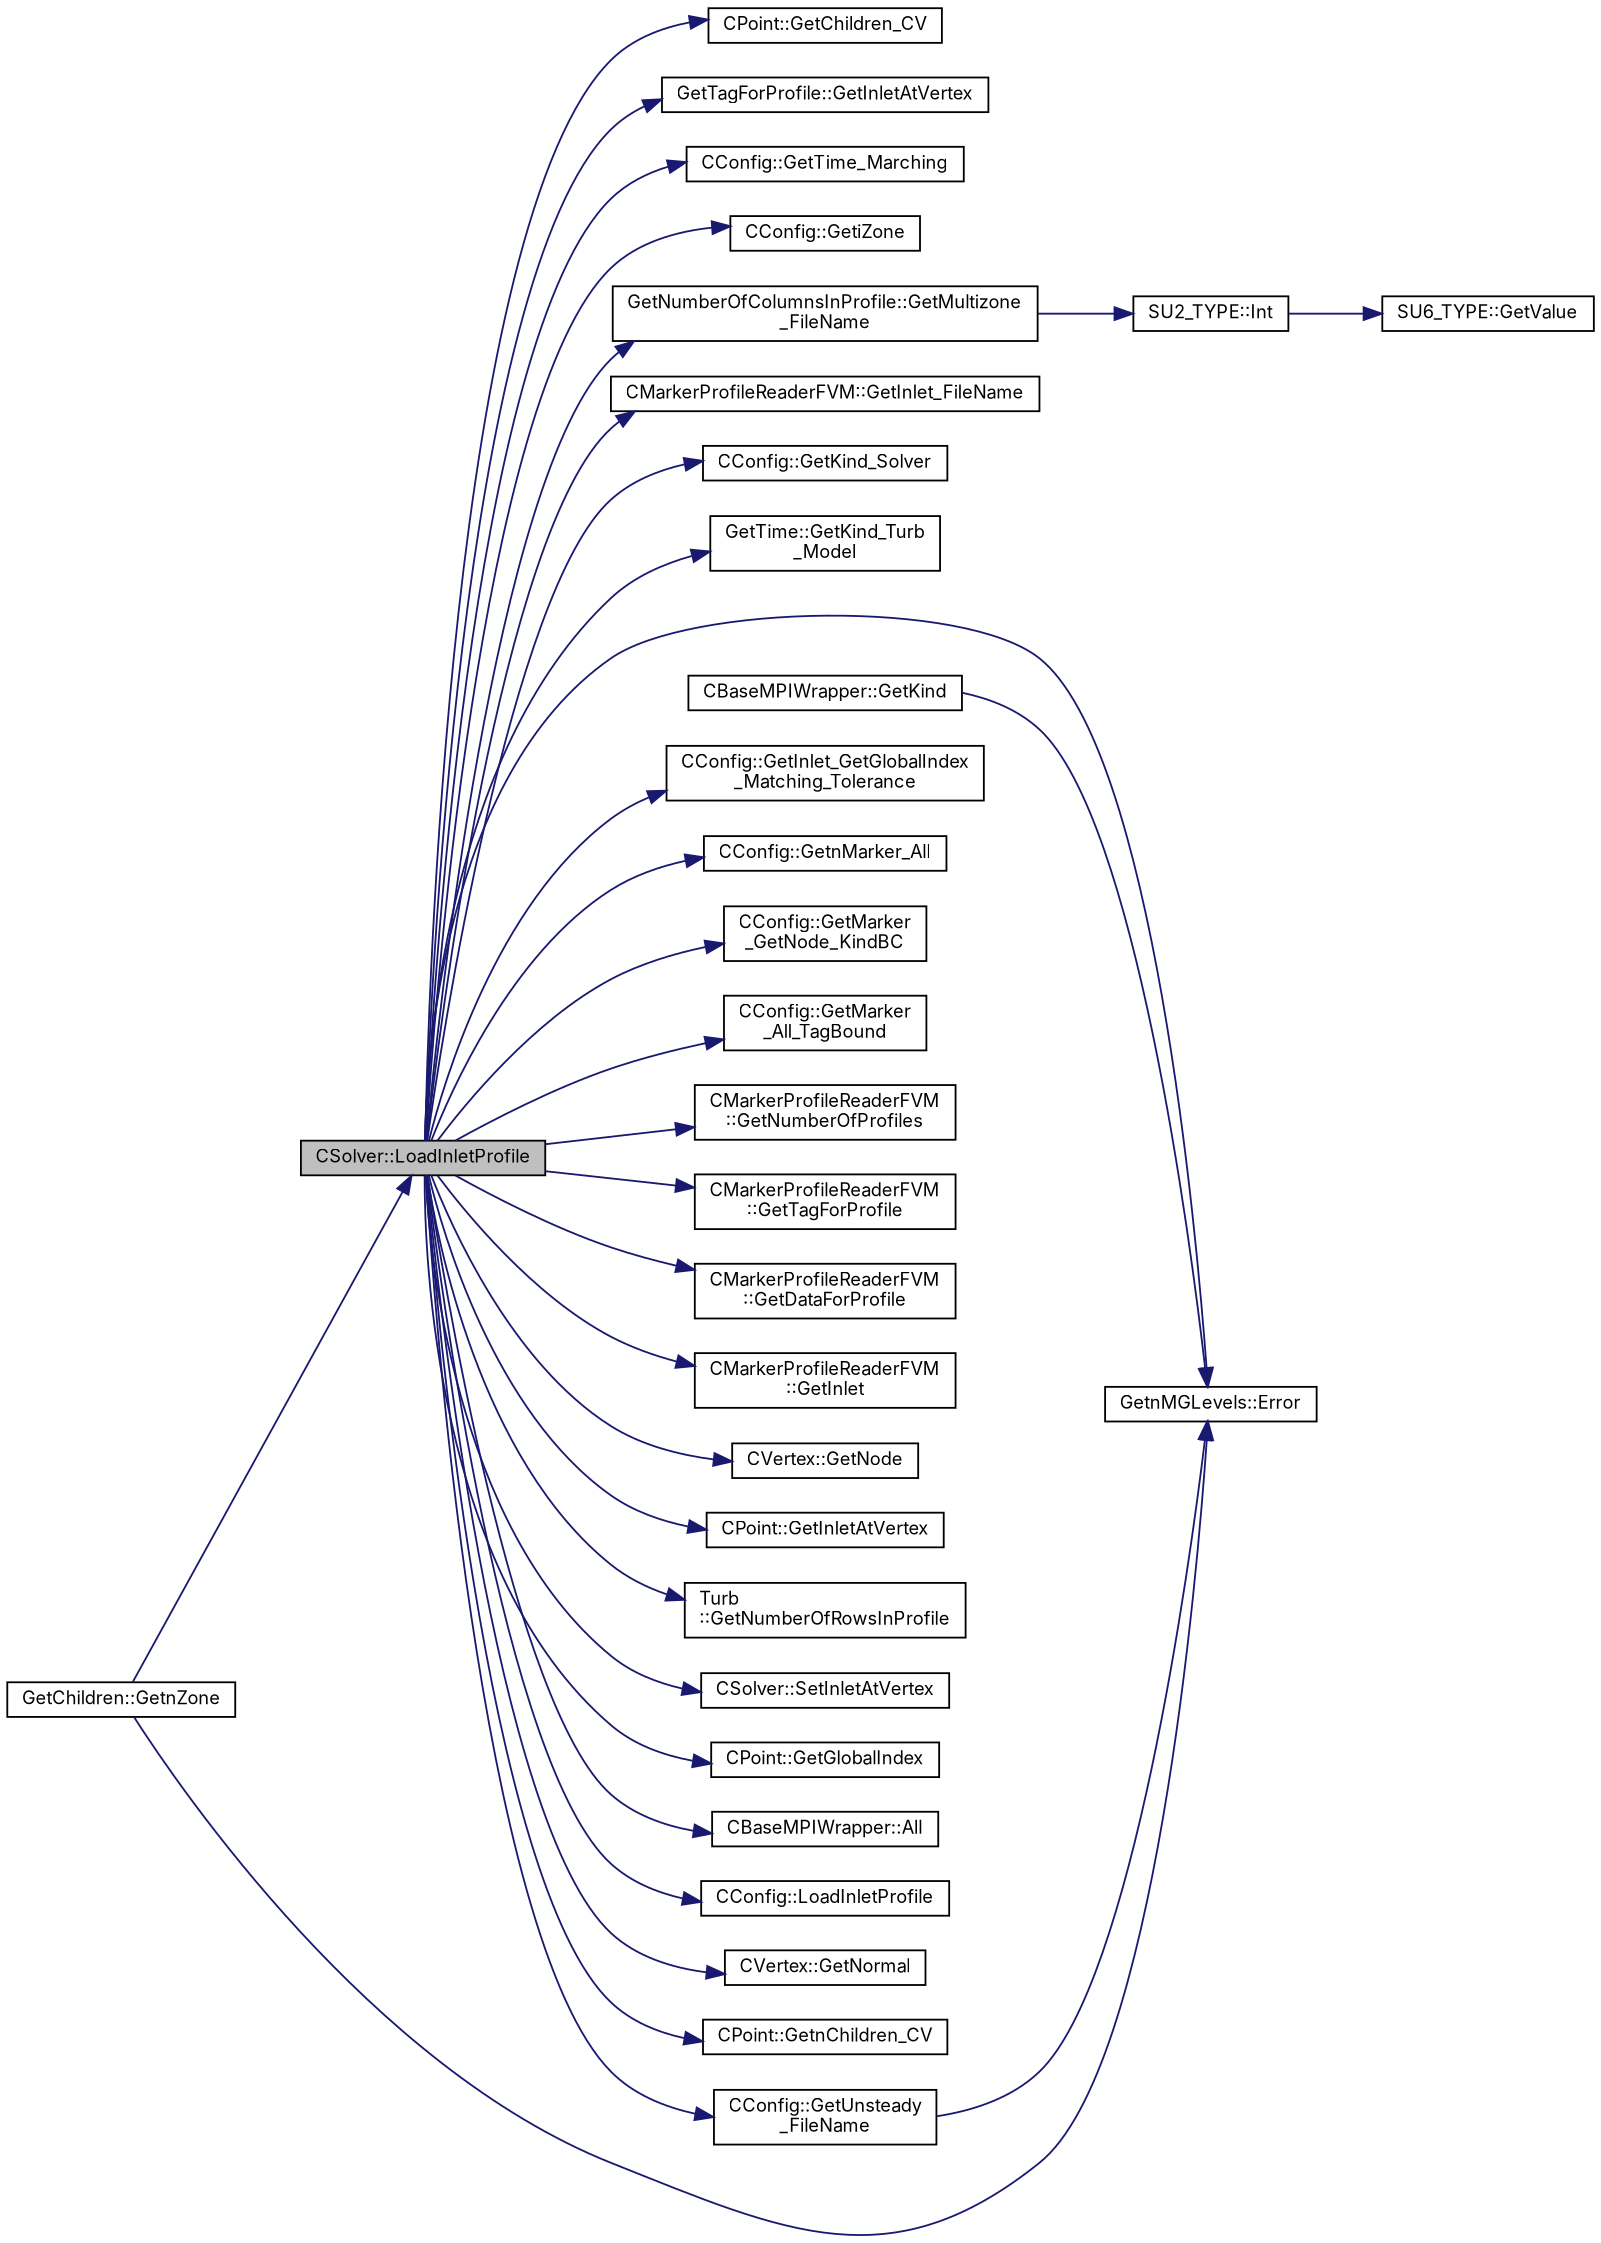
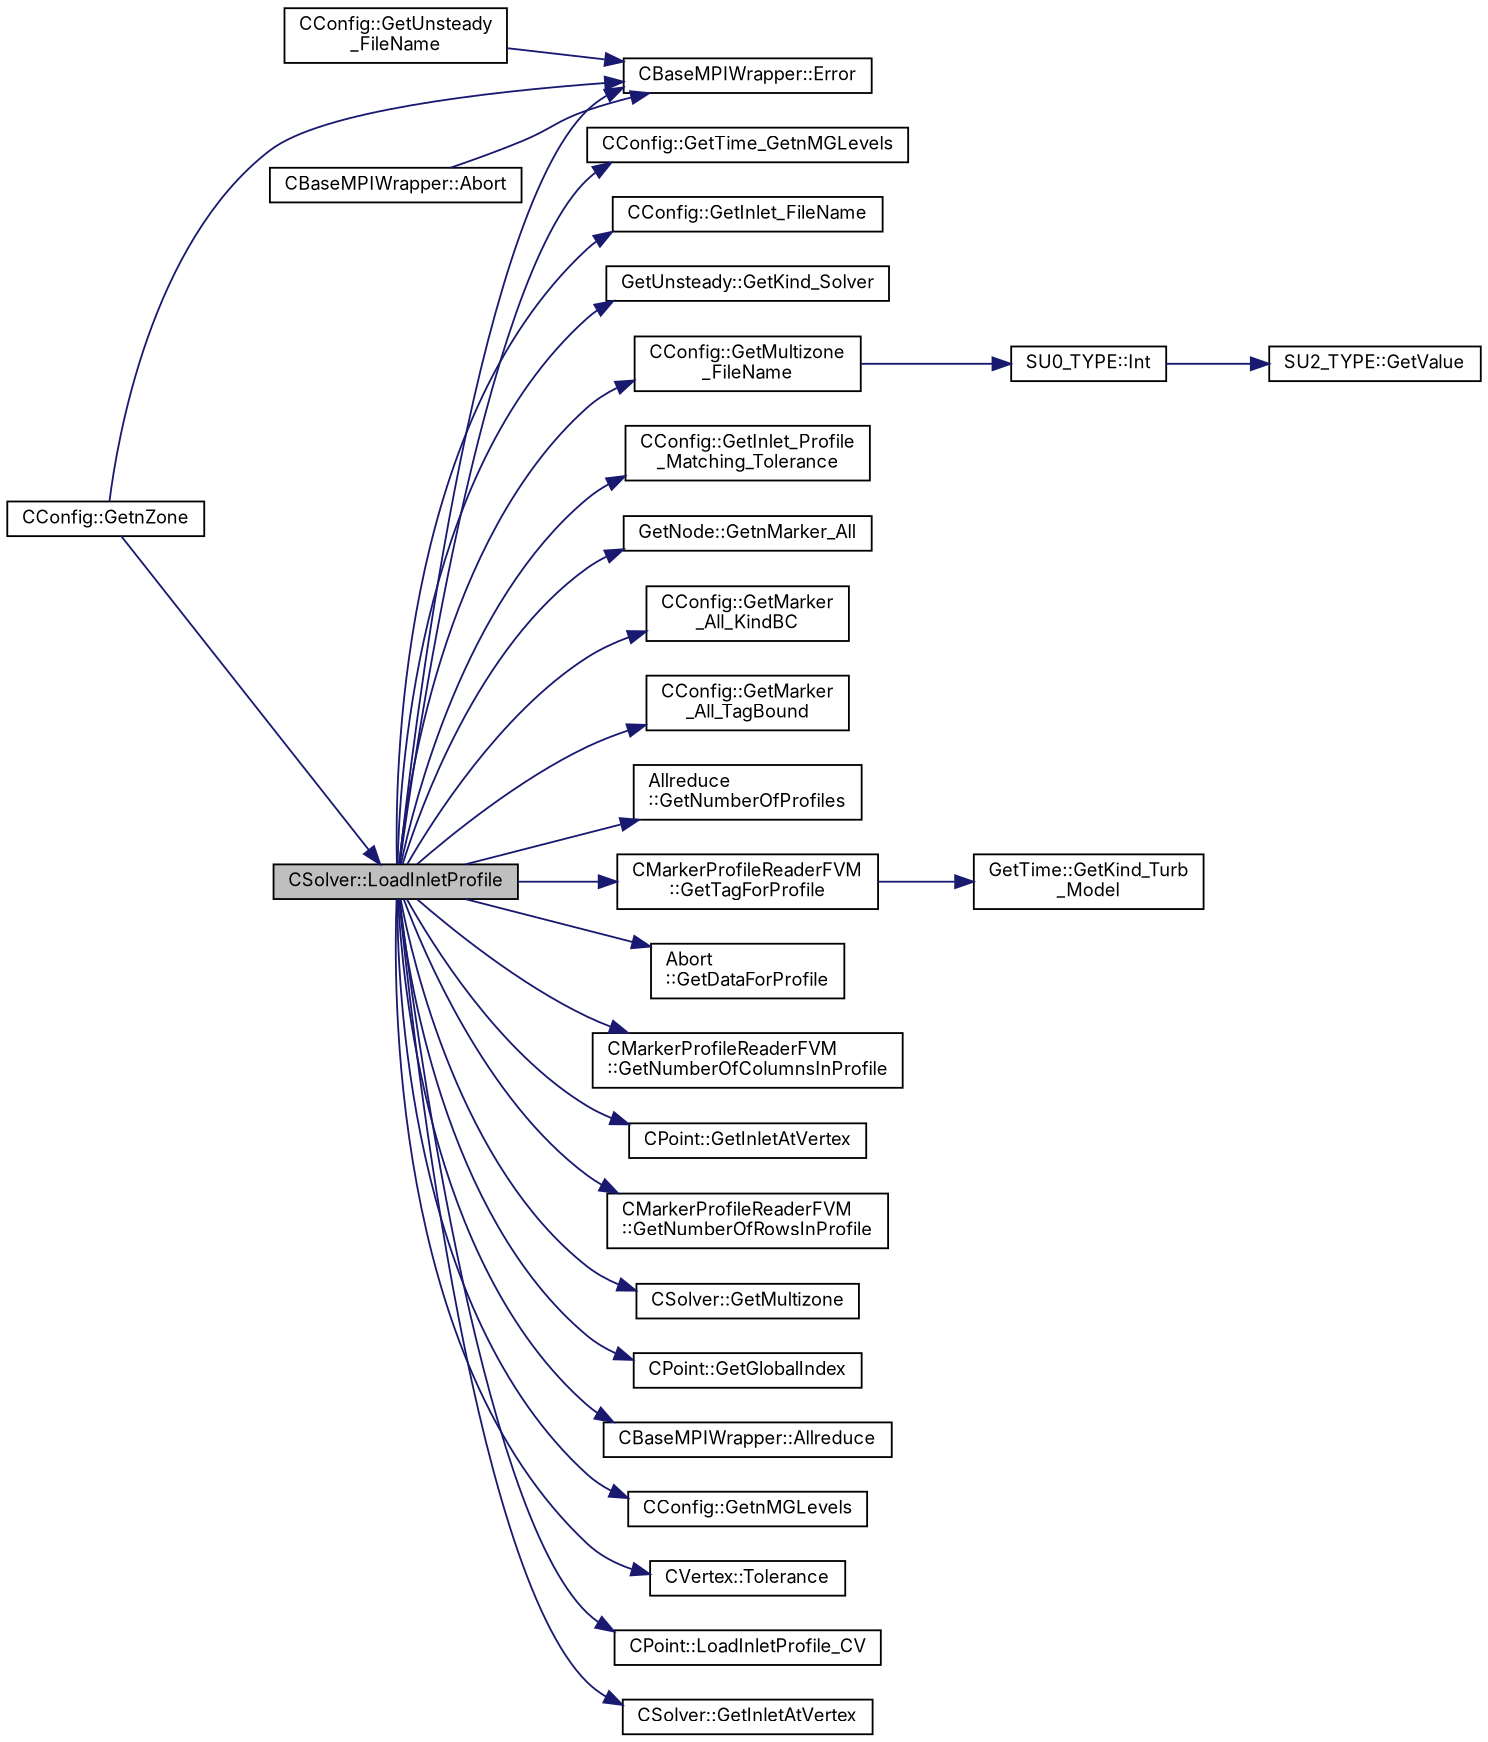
node "CPoint::GetChildren_CV": label "CPoint::GetChildren_CV" -> "CPoint::LoadInletProfile_CV"
node "GetTagForProfile::GetInletAtVertex": label "GetTagForProfile::GetInletAtVertex" -> "CSolver::GetInletAtVertex"
node "CConfig::GetTime_Marching": label "CConfig::GetTime_Marching" -> "CConfig::GetTime_GetnMGLevels"
node "CConfig::GetiZone": removed
node "GetNumberOfColumnsInProfile::GetMultizone _FileName": label "GetNumberOfColumnsInProfile::GetMultizone _FileName" -> "CConfig::GetMultizone _FileName"
node "SU2_TYPE::Int": label "SU2_TYPE::Int" -> "SU0_TYPE::Int"
node "SU6_TYPE::GetValue": label "SU6_TYPE::GetValue" -> "SU2_TYPE::GetValue"
node "CMarkerProfileReaderFVM::GetInlet_FileName": label "CMarkerProfileReaderFVM::GetInlet_FileName" -> "CConfig::GetInlet_FileName"
node "CConfig::GetKind_Solver": label "CConfig::GetKind_Solver" -> "GetUnsteady::GetKind_Solver"
node "CBaseMPIWrapper::GetKind": label "CBaseMPIWrapper::GetKind" -> "CBaseMPIWrapper::Abort"
edge "CSolver::LoadInletProfile" -> "GetTime::GetKind_Turb _Model": now "CMarkerProfileReaderFVM ::GetTagForProfile" -> "GetTime::GetKind_Turb _Model"
node "CConfig::GetInlet_GetGlobalIndex _Matching_Tolerance": label "CConfig::GetInlet_GetGlobalIndex _Matching_Tolerance" -> "CConfig::GetInlet_Profile _Matching_Tolerance"
node "CConfig::GetnMarker_All": label "CConfig::GetnMarker_All" -> "GetNode::GetnMarker_All"
node "CConfig::GetMarker _GetNode_KindBC": label "CConfig::GetMarker _GetNode_KindBC" -> "CConfig::GetMarker _All_KindBC"
node "CMarkerProfileReaderFVM ::GetNumberOfProfiles": label "CMarkerProfileReaderFVM ::GetNumberOfProfiles" -> "Allreduce ::GetNumberOfProfiles"
node "CMarkerProfileReaderFVM ::GetDataForProfile": label "CMarkerProfileReaderFVM ::GetDataForProfile" -> "Abort ::GetDataForProfile"
node "CMarkerProfileReaderFVM ::GetInlet": label "CMarkerProfileReaderFVM ::GetInlet" -> "CMarkerProfileReaderFVM ::GetNumberOfColumnsInProfile"
node "GetnMGLevels::Error": label "GetnMGLevels::Error" -> "CBaseMPIWrapper::Error"
node "CVertex::GetNode": removed
node "Turb ::GetNumberOfRowsInProfile": label "Turb ::GetNumberOfRowsInProfile" -> "CMarkerProfileReaderFVM ::GetNumberOfRowsInProfile"
node "CSolver::SetInletAtVertex": label "CSolver::SetInletAtVertex" -> "CSolver::GetMultizone"
node "GetChildren::GetnZone": label "GetChildren::GetnZone" -> "CConfig::GetnZone"
edge "CSolver::LoadInletProfile" -> "CConfig::GetUnsteady _FileName": removed
node "CBaseMPIWrapper::All": label "CBaseMPIWrapper::All" -> "CBaseMPIWrapper::Allreduce"
node "CConfig::LoadInletProfile": label "CConfig::LoadInletProfile" -> "CConfig::GetnMGLevels"
node "CVertex::GetNormal": label "CVertex::GetNormal" -> "CVertex::Tolerance"
node "CPoint::GetnChildren_CV": removed
